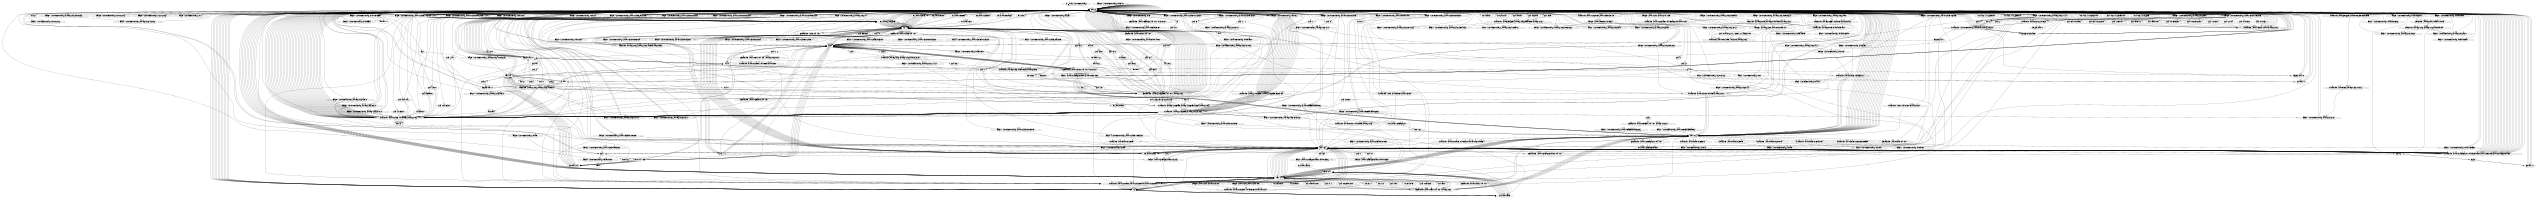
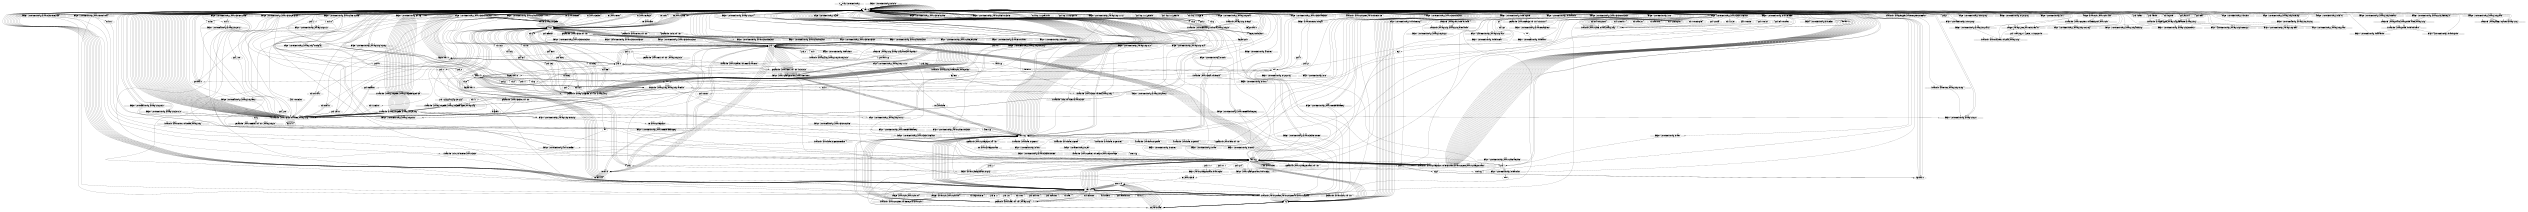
node "div.i": added
node "store.r $r38": added
